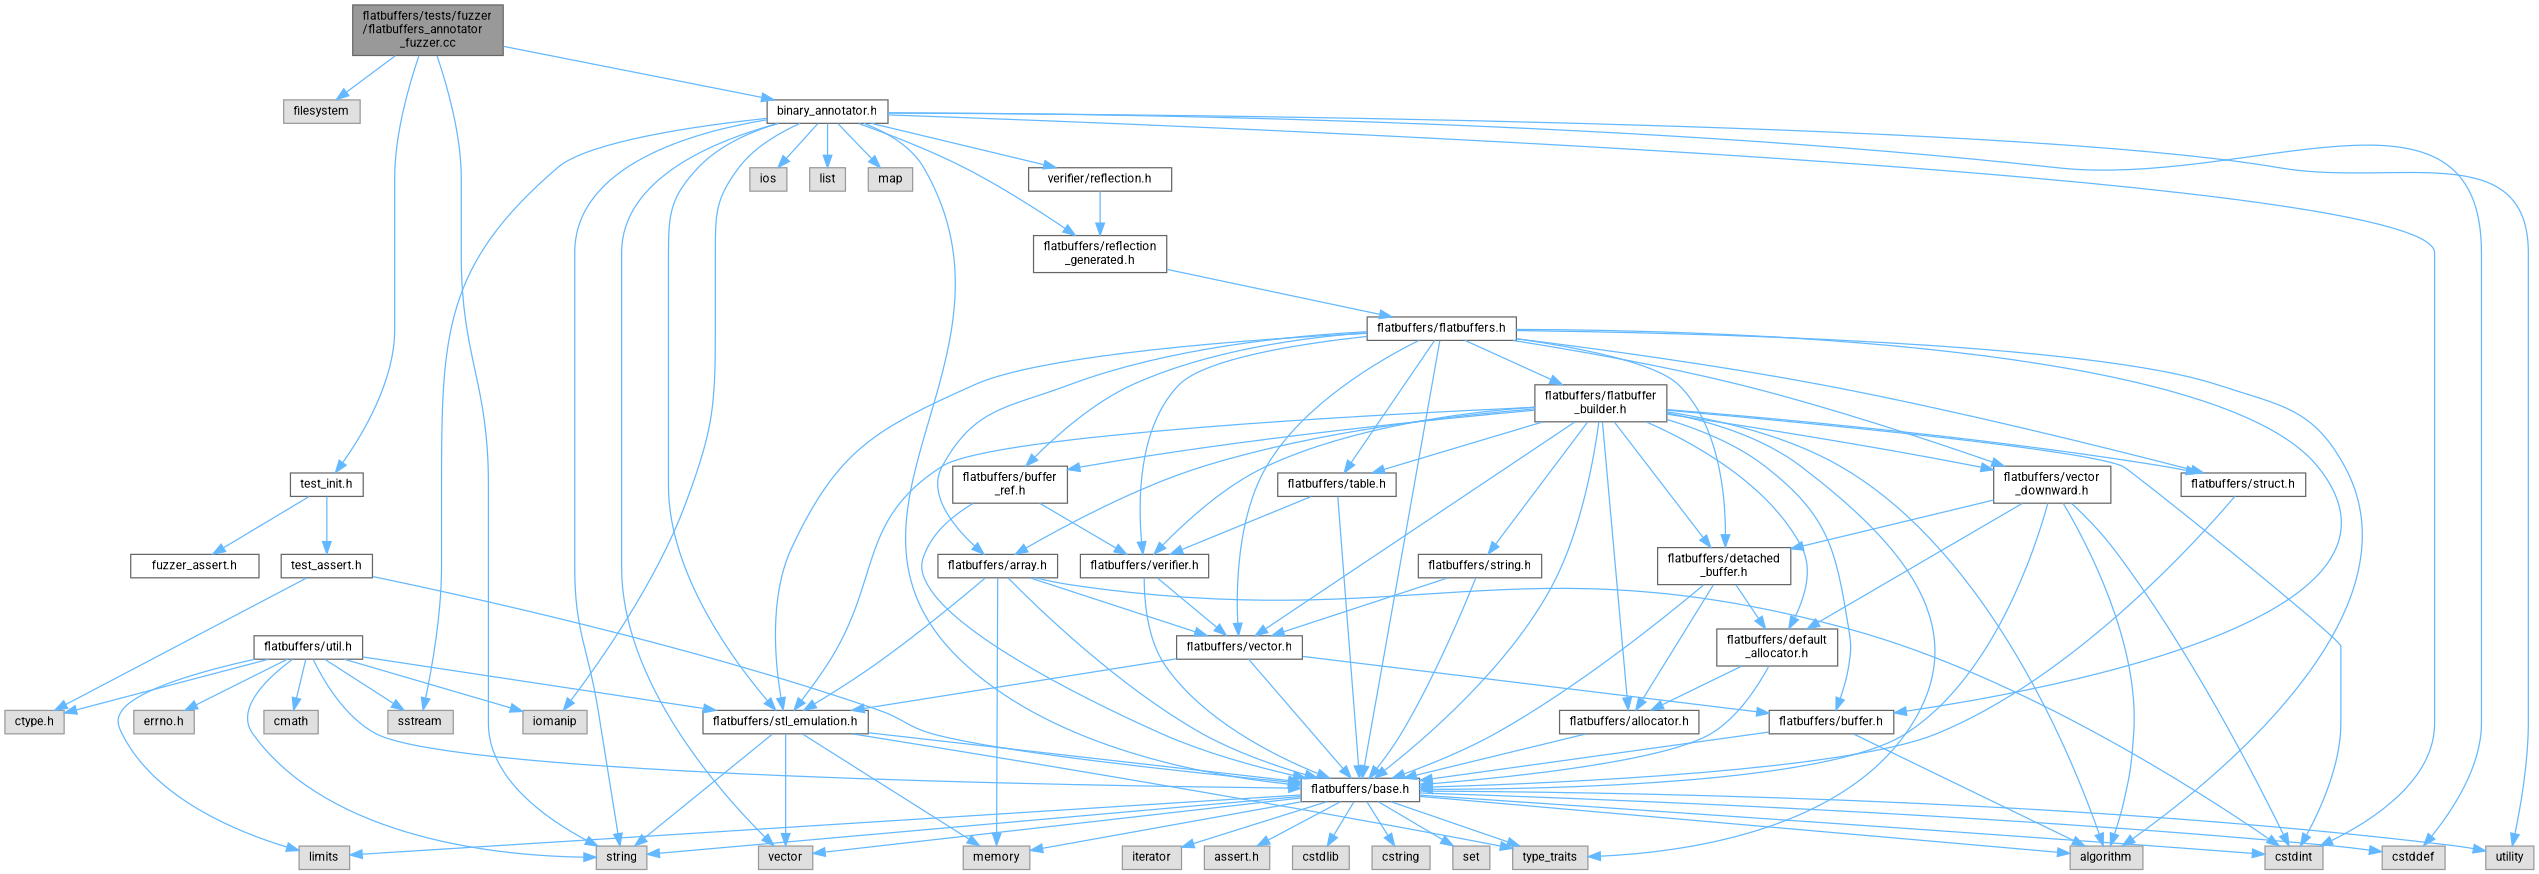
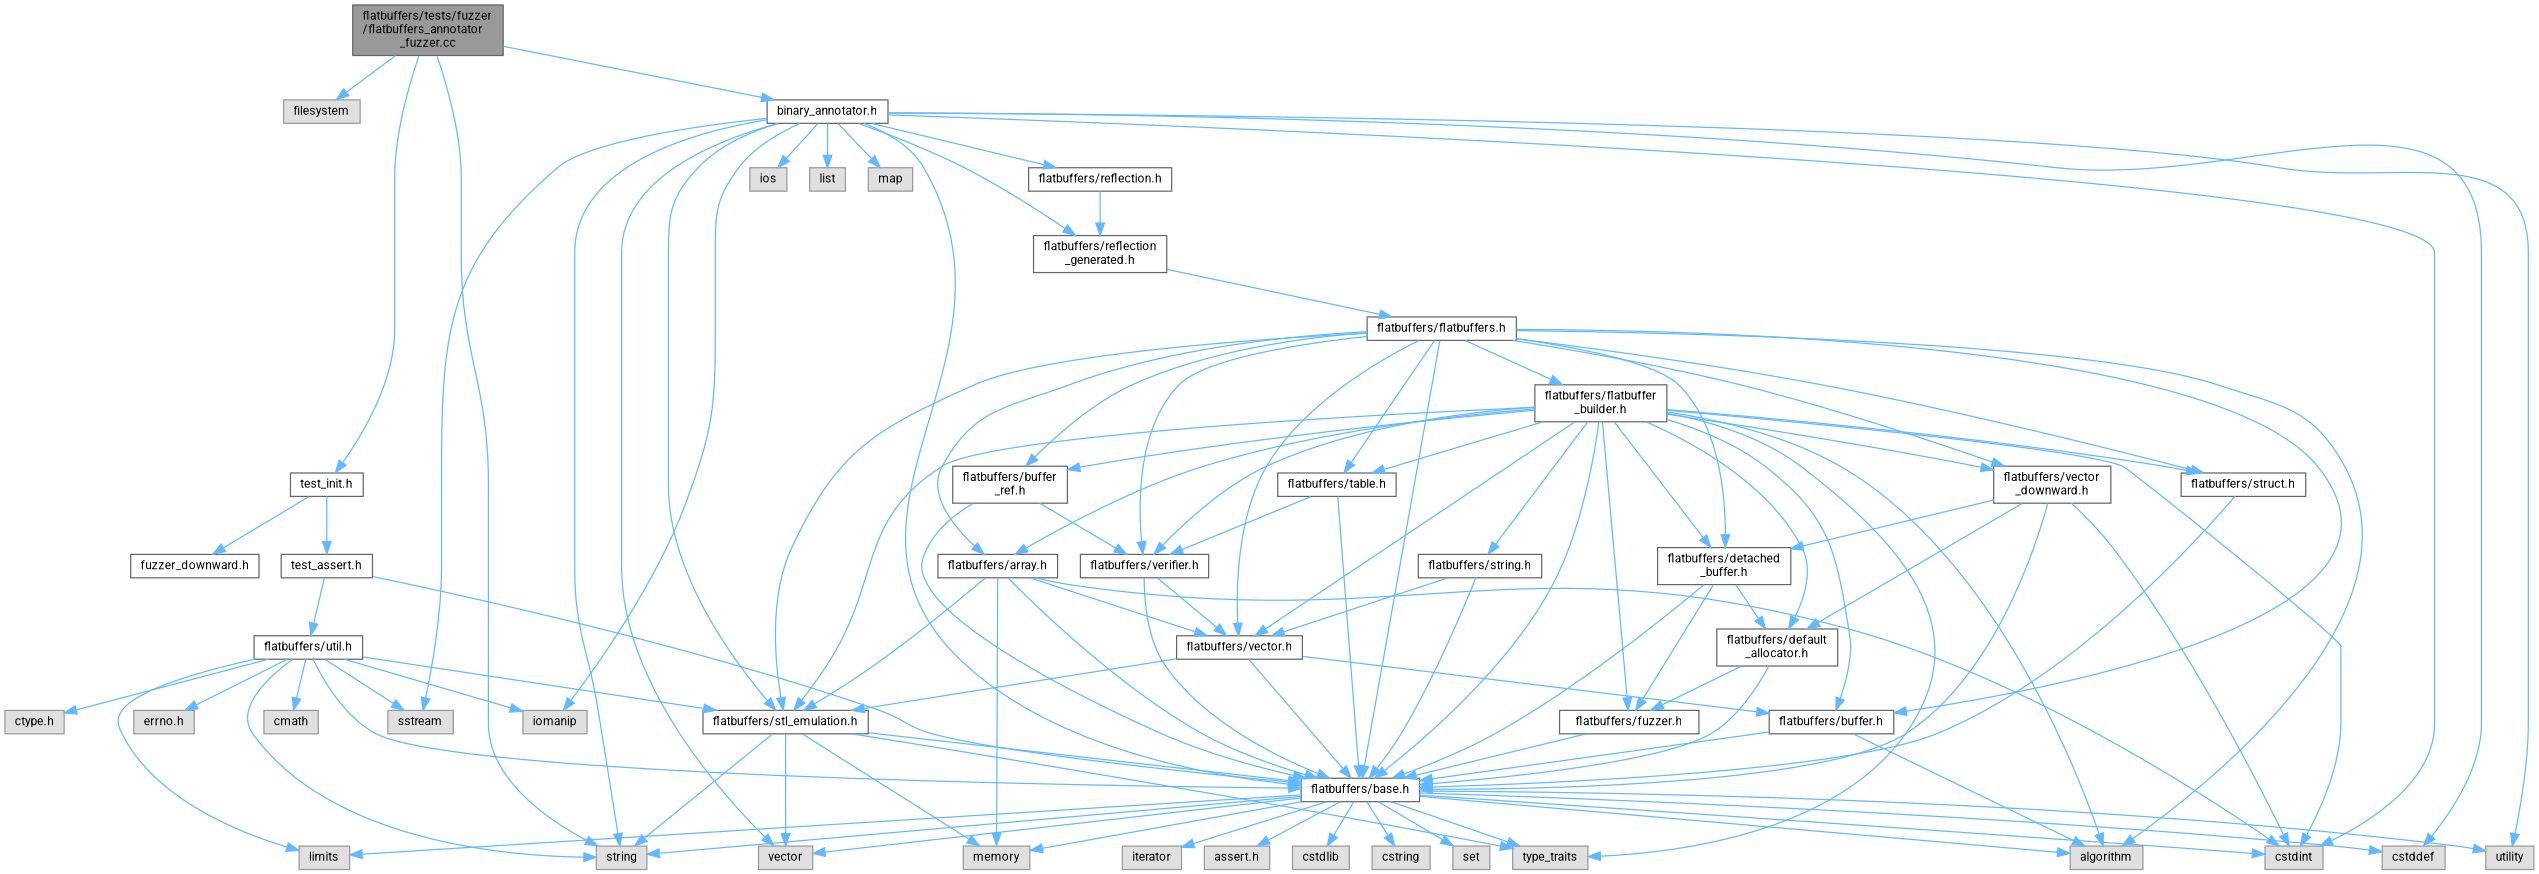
node "verifier/reflection.h": label "verifier/reflection.h" -> "flatbuffers/reflection.h"
node "fuzzer_assert.h": label "fuzzer_assert.h" -> "fuzzer_downward.h"
edge "test_assert.h" -> "ctype.h": now "test_assert.h" -> "flatbuffers/util.h"
edge "flatbuffers/vector _downward.h" -> "algorithm": removed
node "flatbuffers/allocator.h": label "flatbuffers/allocator.h" -> "flatbuffers/fuzzer.h"
